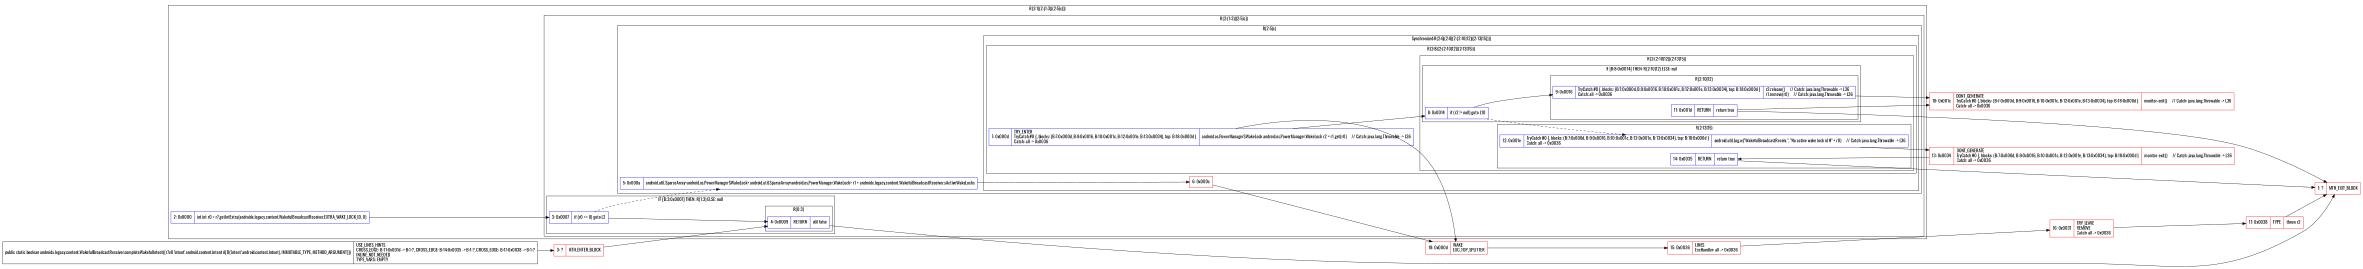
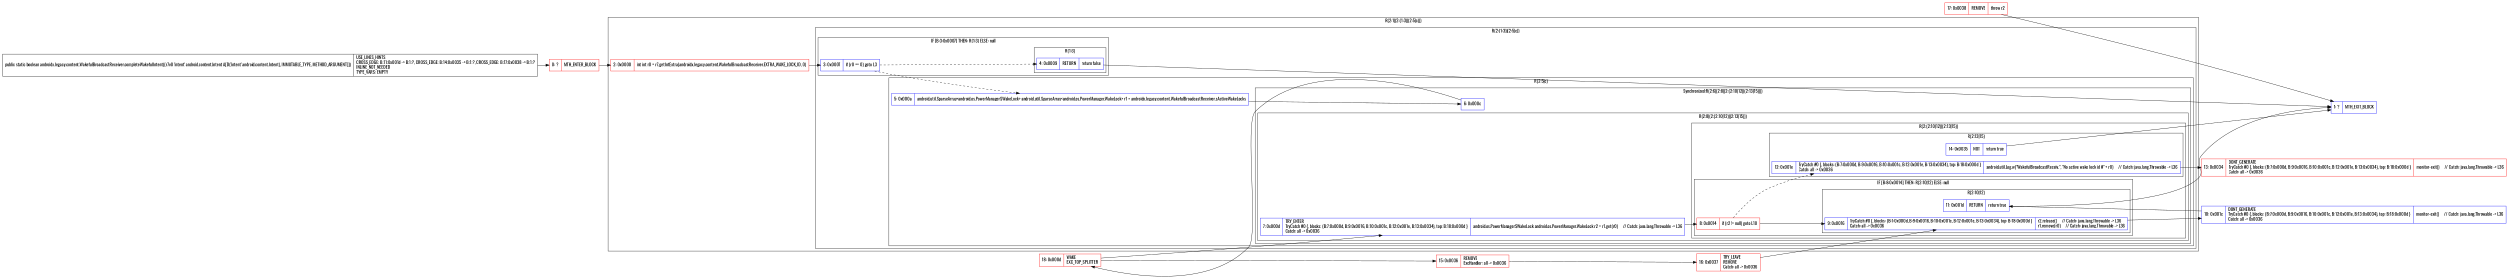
node "10: 0x001c": color red -> blue
edge "11: 0x001d" -> "10: 0x001c": reversed
node "8: 0x0014": color blue -> red
edge "7: 0x000d" -> "18: 0x000d": reversed
edge "13: 0x0034" -> "14: 0x0035": removed
node "14: 0x0035": text "RETURN" -> "NOT"
node "6: 0x000c": color red -> blue
node "1: ?": color red -> blue
cluster "R(0:3)": label "R(0:3)" -> "R(1:3)"
node "2: 0x0000": color blue -> red
edge "3: 0x0007" -> "4: 0x0009": style solid -> dashed
node "4: 0x0009": text "util false" -> "return false"
node "17: 0x0038": text "TYPE" -> "REMOVE"
edge "16: 0x0037" -> "17: 0x0038": now "16: 0x0037" -> "9: 0x0016"
edge "0: ?" -> "4: 0x0009": now "0: ?" -> "2: 0x0000"
node "15: 0x0036": text "LINES" -> "REMOVE"
